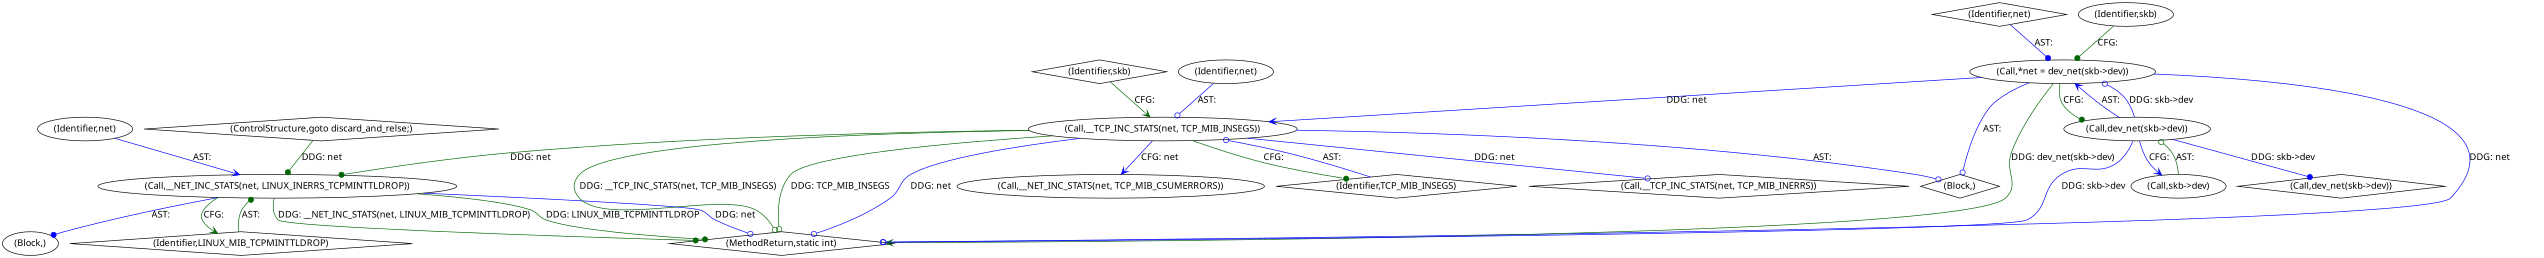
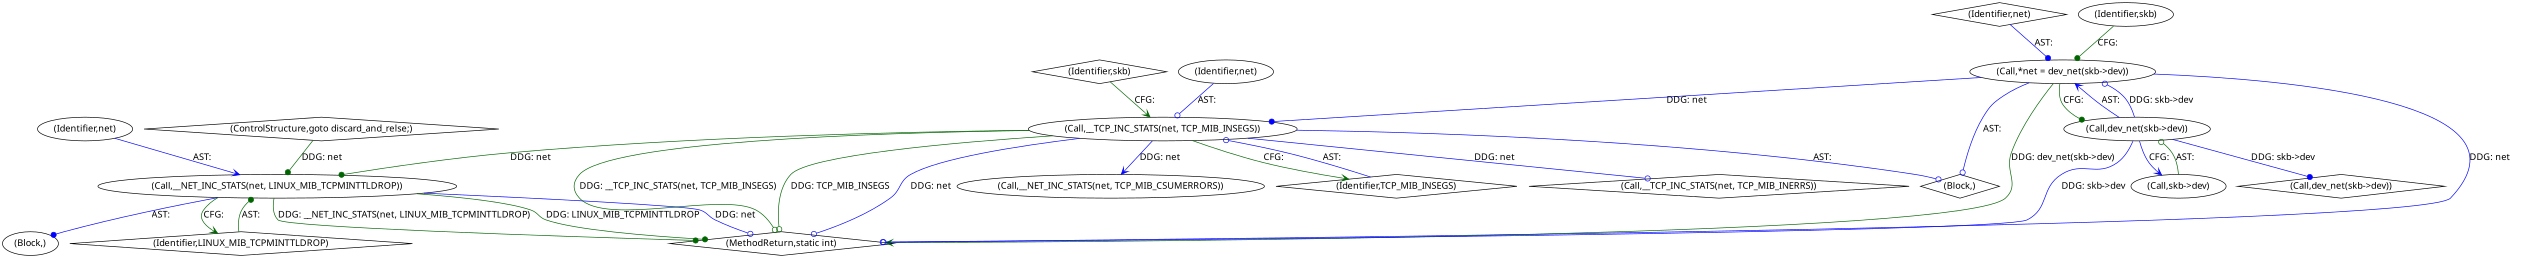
edge "(Call,*net = dev_net(skb->dev))" -> "(Call,__TCP_INC_STATS(net, TCP_MIB_INSEGS))": arrowhead vee -> dot
edge "(Call,__TCP_INC_STATS(net, TCP_MIB_INSEGS))" -> "(Call,__NET_INC_STATS(net, TCP_MIB_CSUMERRORS))": label "CFG: net" -> "DDG: net"
edge "(Call,__TCP_INC_STATS(net, TCP_MIB_INSEGS))" -> "(Identifier,TCP_MIB_INSEGS)": arrowhead dot -> vee
node "(Call,__NET_INC_STATS(net, LINUX_INERRS_TCPMINTTLDROP))": label "(Call,__NET_INC_STATS(net, LINUX_INERRS_TCPMINTTLDROP))" -> "(Call,__NET_INC_STATS(net, LINUX_MIB_TCPMINTTLDROP))"
